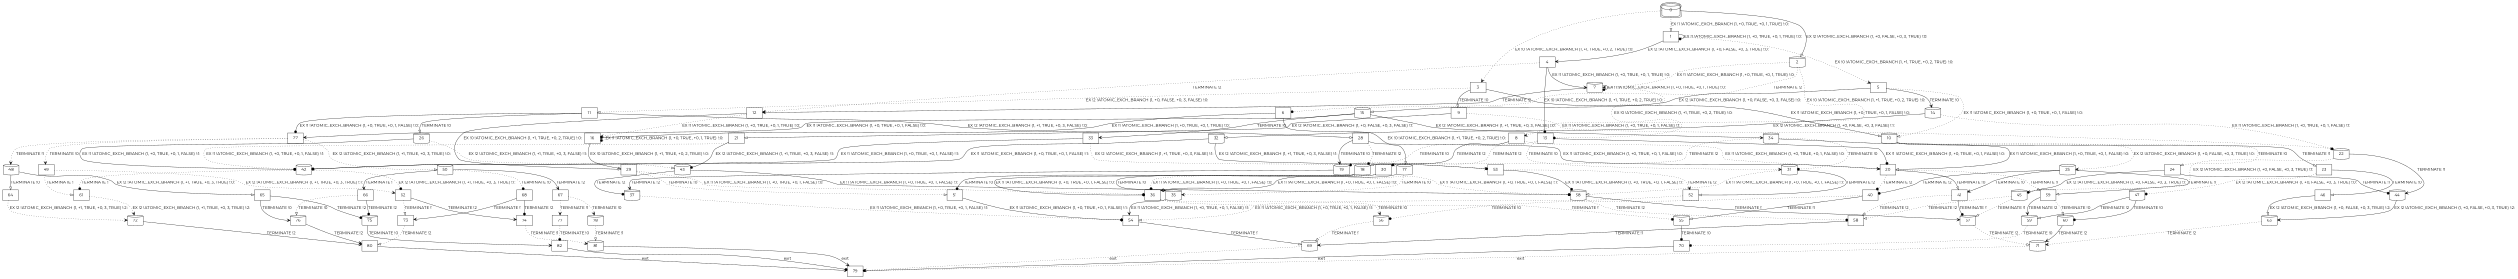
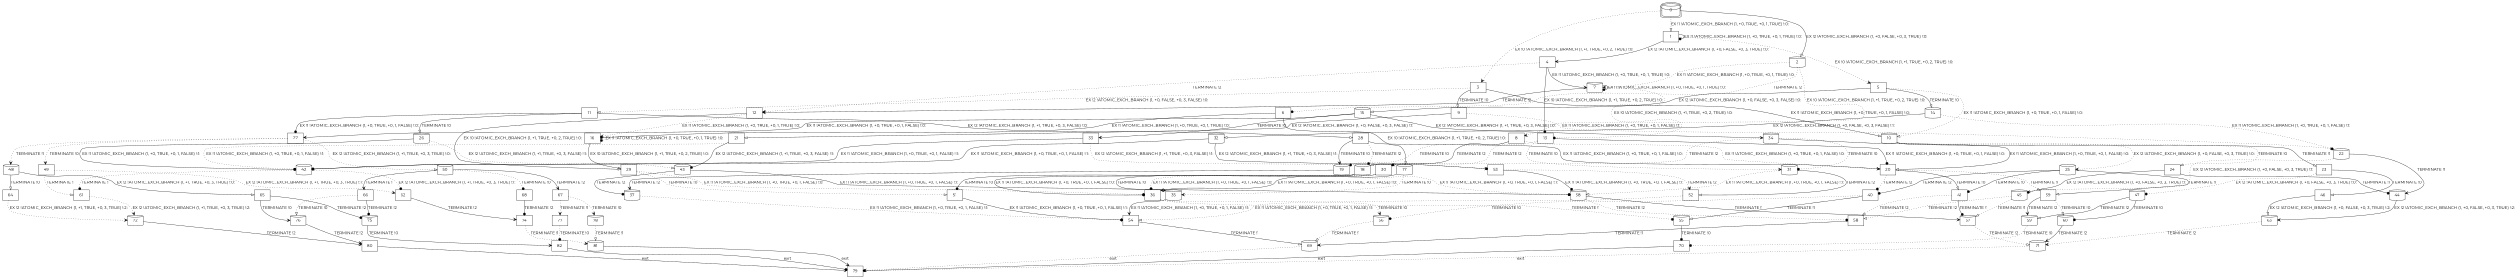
edge "5" -> "14": arrowhead vee -> onormal
edge "25" -> "41": arrowhead vee -> dot
node "73": removed
